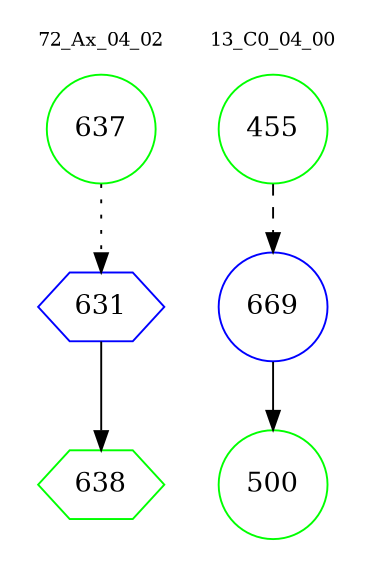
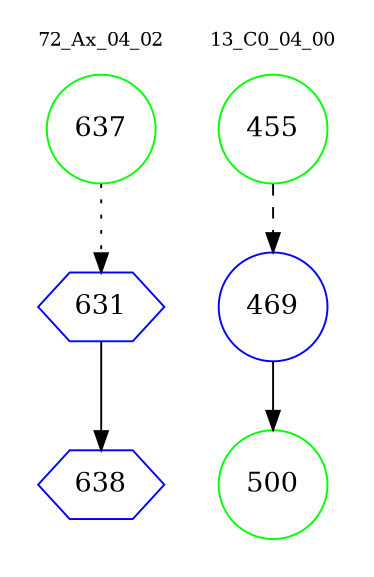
node "669": label "669" -> "469"
node "638": color green -> blue
